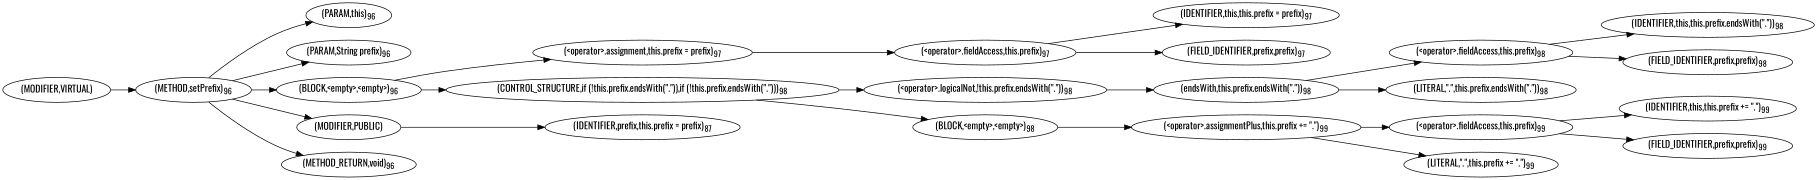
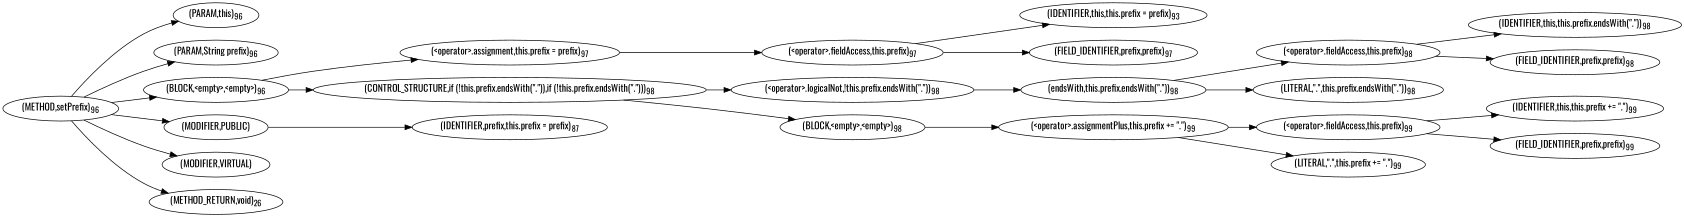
node "(IDENTIFIER,this,this.prefix = prefix)": text "97" -> "93"
edge "(MODIFIER,VIRTUAL)" -> "(METHOD,setPrefix)": reversed
node "(METHOD_RETURN,void)": text "96" -> "26"
